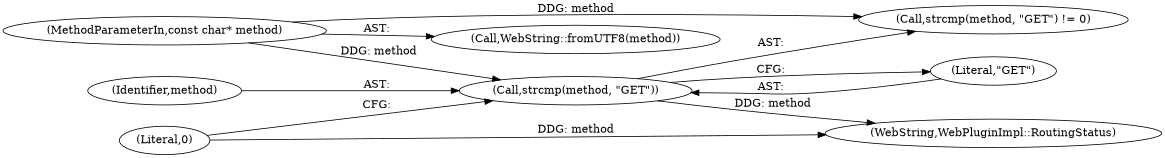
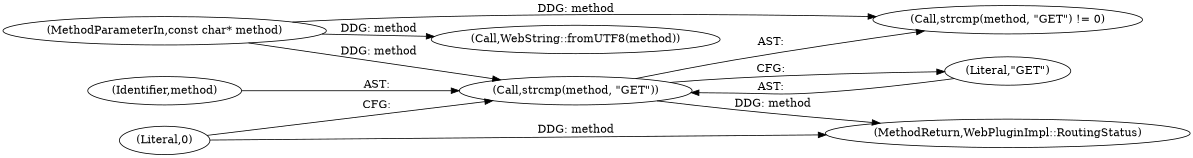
edge "(MethodParameterIn,const char* method)" -> "(Call,WebString::fromUTF8(method))": label "AST: " -> "DDG: method"
node "(WebString,WebPluginImpl::RoutingStatus)": label "(WebString,WebPluginImpl::RoutingStatus)" -> "(MethodReturn,WebPluginImpl::RoutingStatus)"
